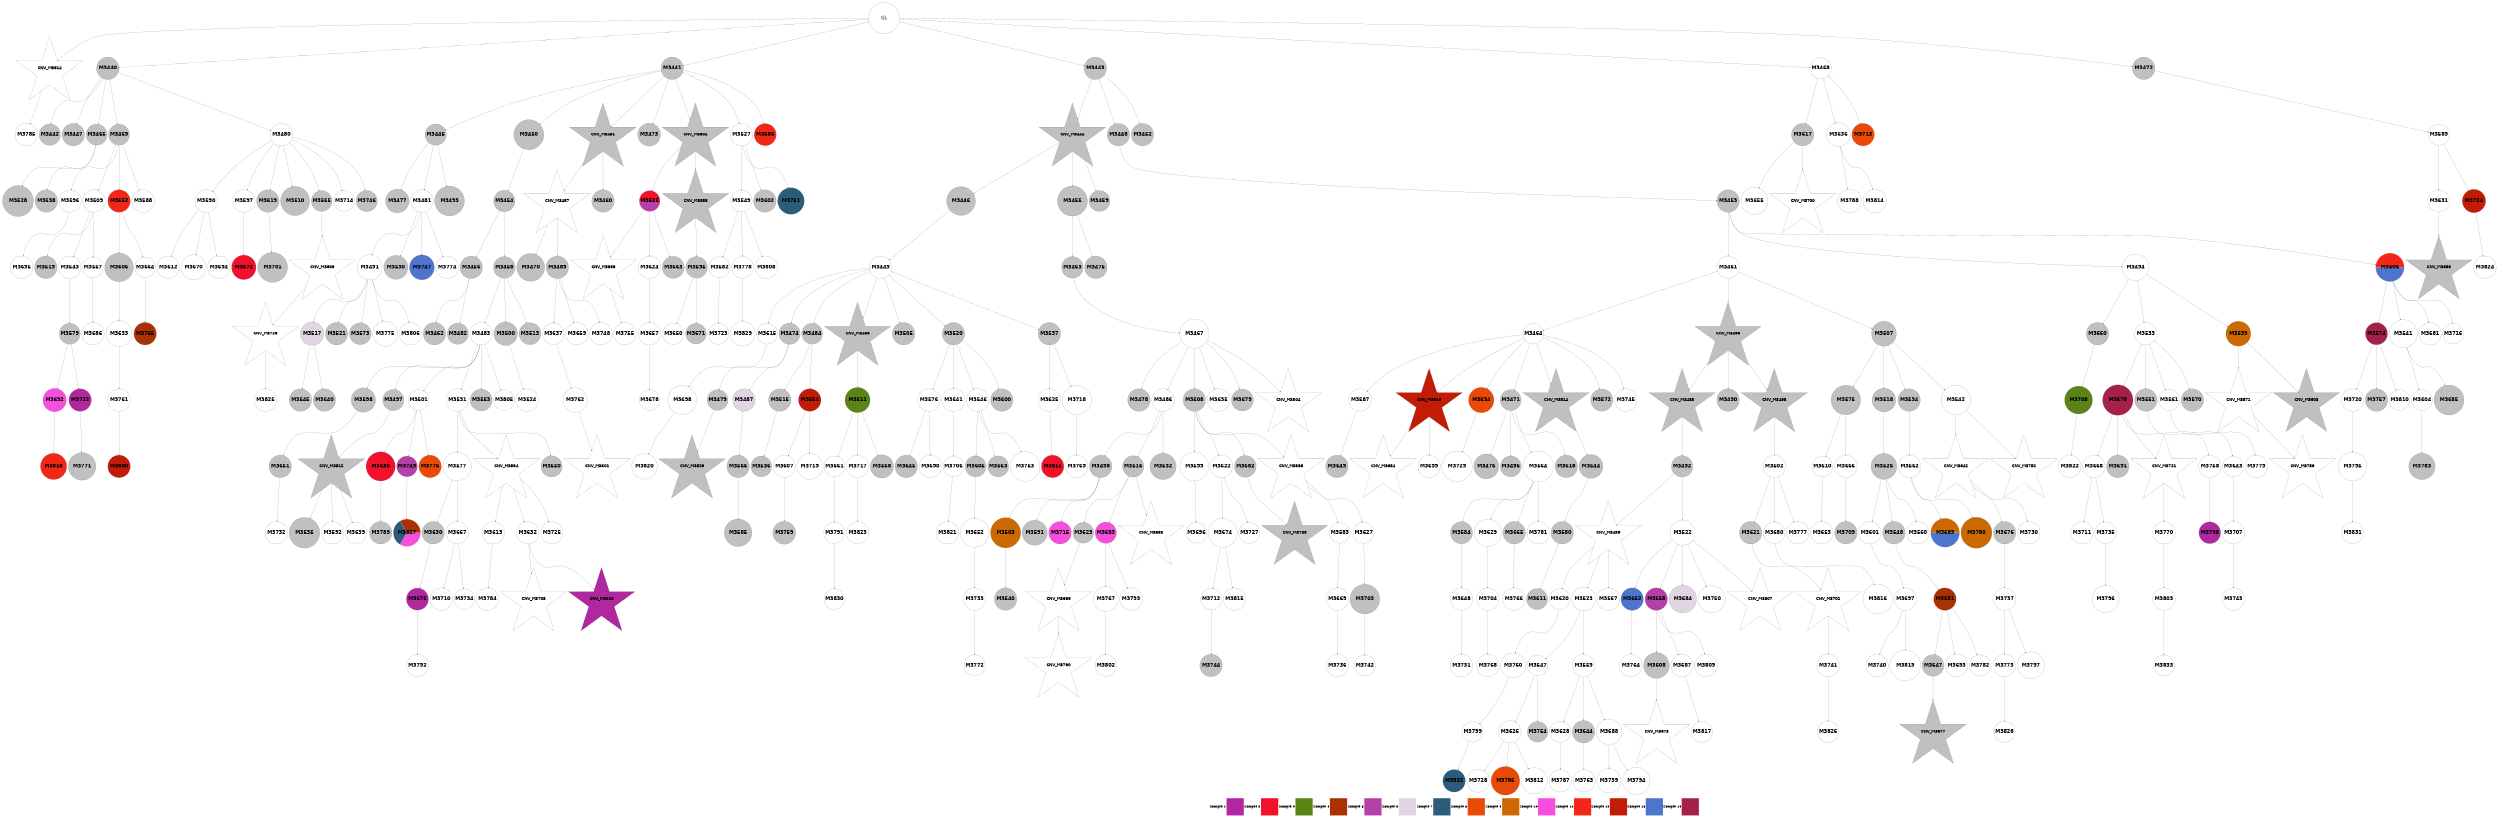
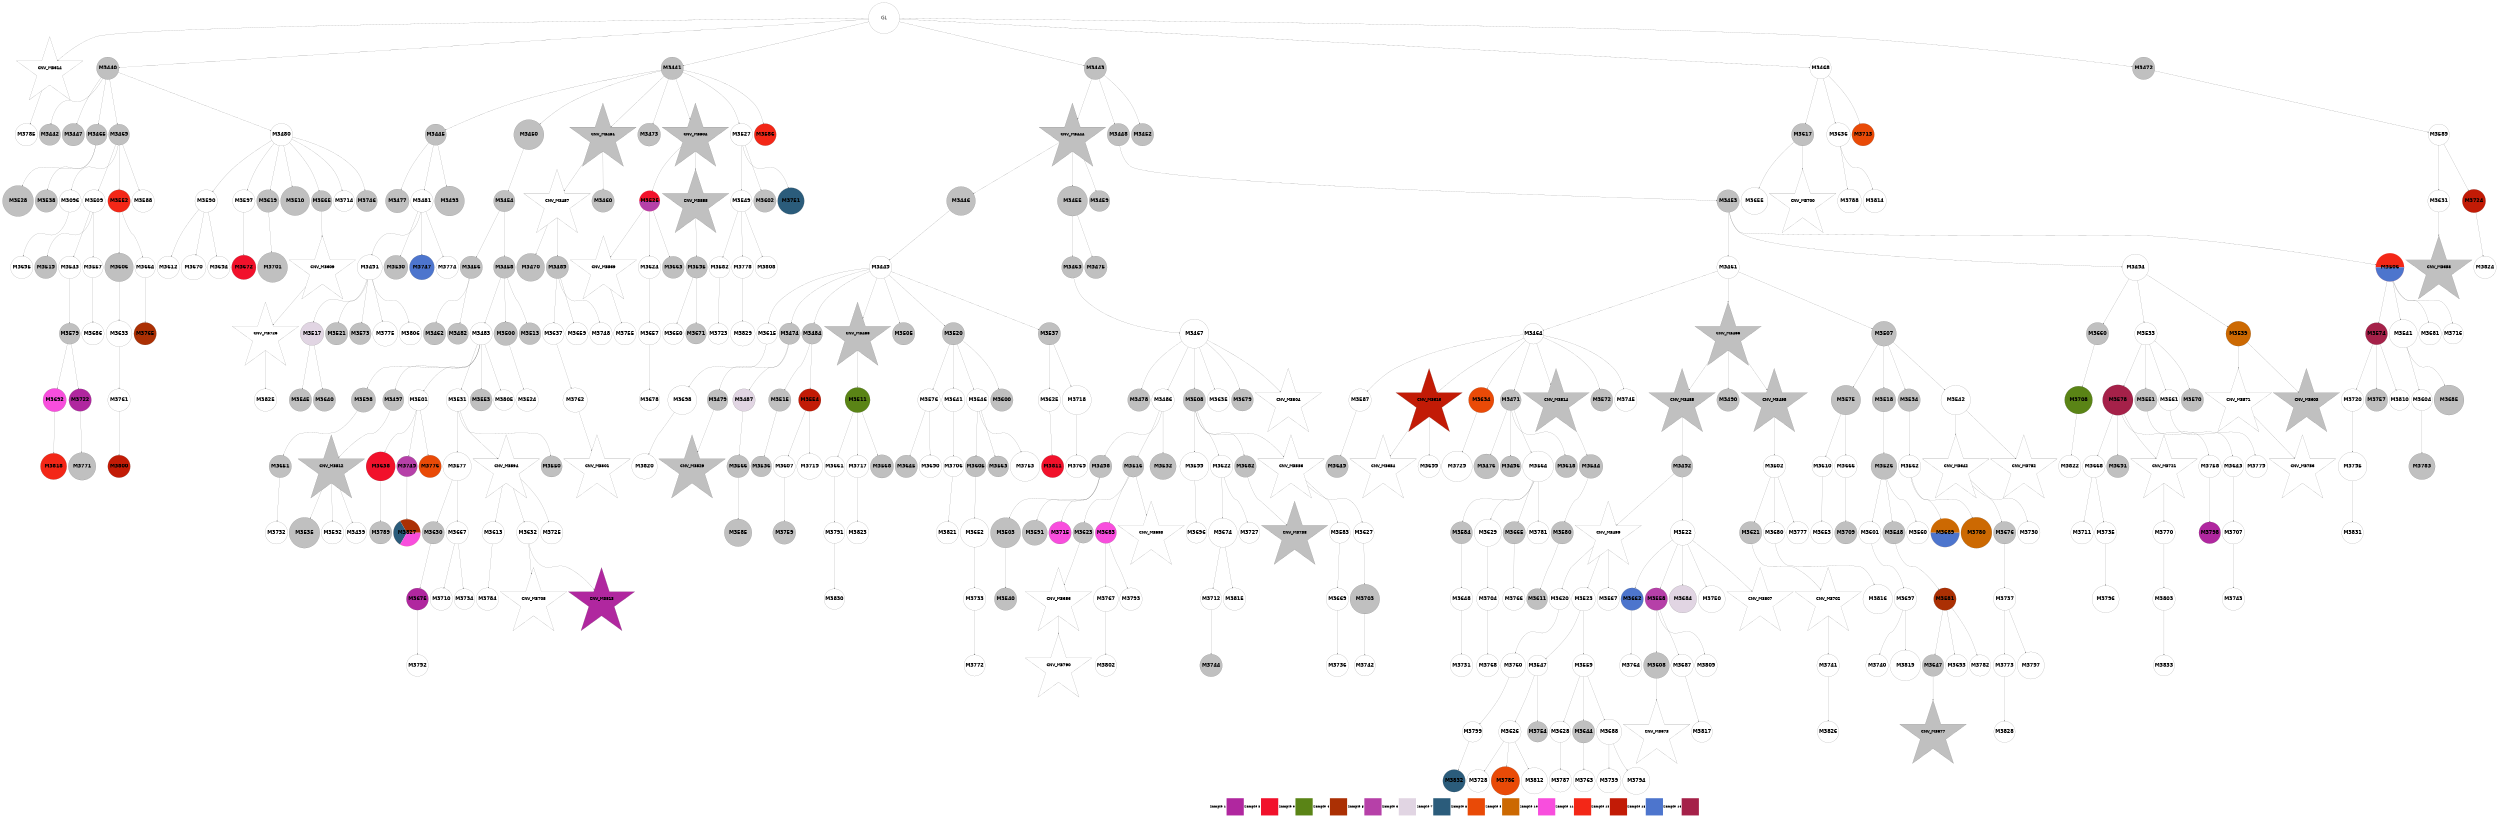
node "M3596": label "M3596" -> "M3096"
node "M3639": label "M3639" -> "M3439"
node "M3503": fillcolor #cc6902 -> grey
